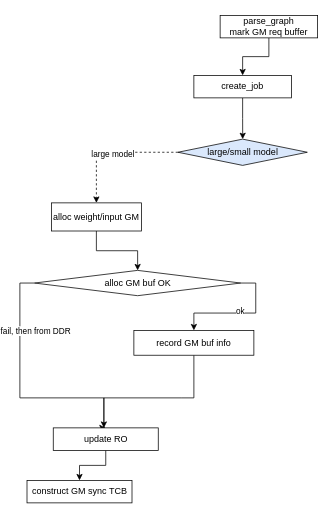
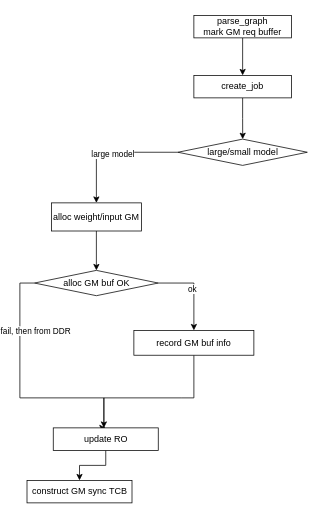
node "parse_graph mark GM req buffer": moved (269, 27) -> (243, 27)
edge "large/small model" -> "alloc weight/input GM": style dashed -> solid
node "large/small model": fillcolor #dae8fc -> #ffffff
node "alloc GM buf OK": size 206x25 -> 124x25
